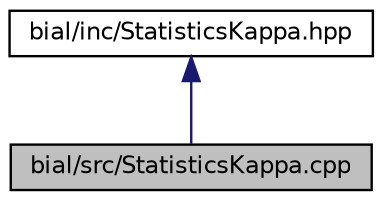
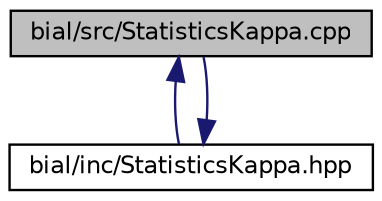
edge "bial/inc/StatisticsKappa.hpp" -> "bial/src/StatisticsKappa.cpp": added
